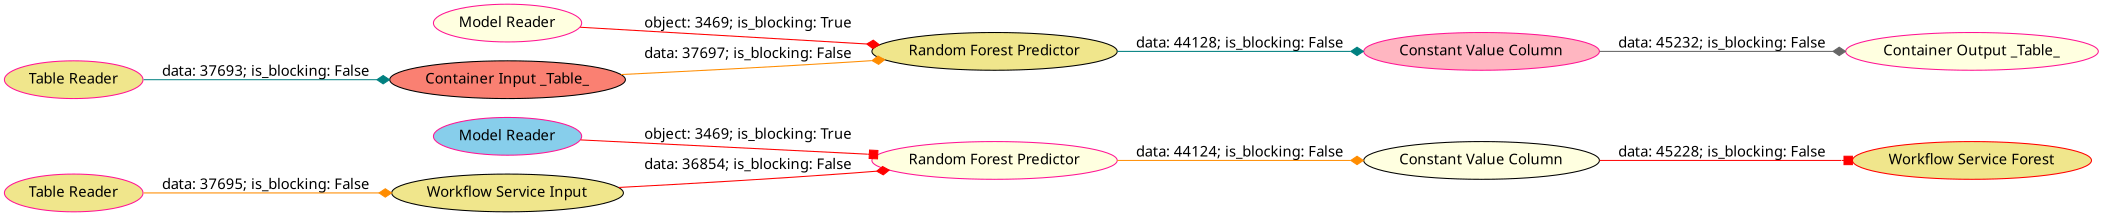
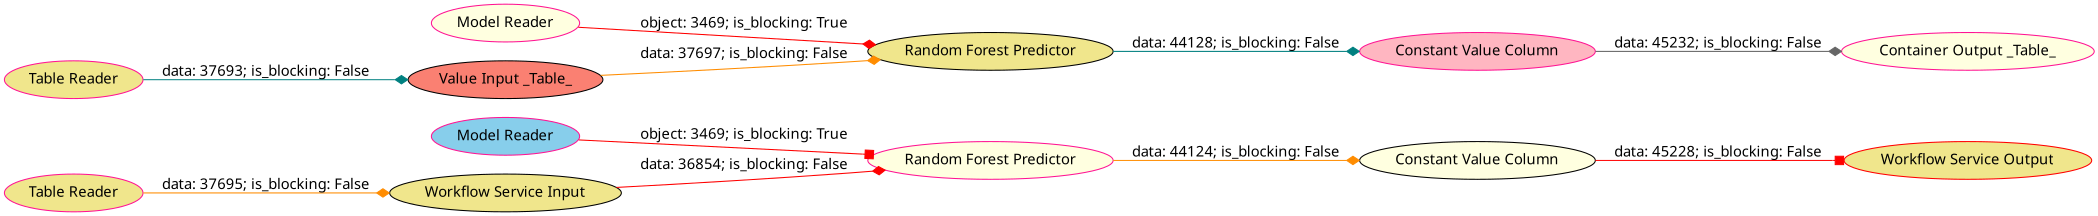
node "Container Input _Table_": label "Container Input _Table_" -> "Value Input _Table_"
node "Workflow Service Forest": label "Workflow Service Forest" -> "Workflow Service Output"
